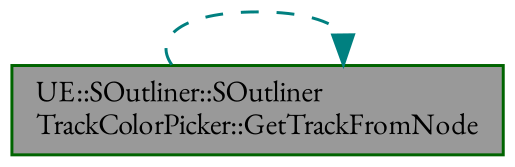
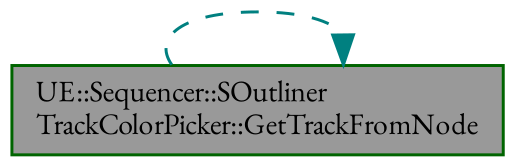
node "UE::SOutliner::SOutliner TrackColorPicker::GetTrackFromNode": label "UE::SOutliner::SOutliner TrackColorPicker::GetTrackFromNode" -> "UE::Sequencer::SOutliner TrackColorPicker::GetTrackFromNode"
